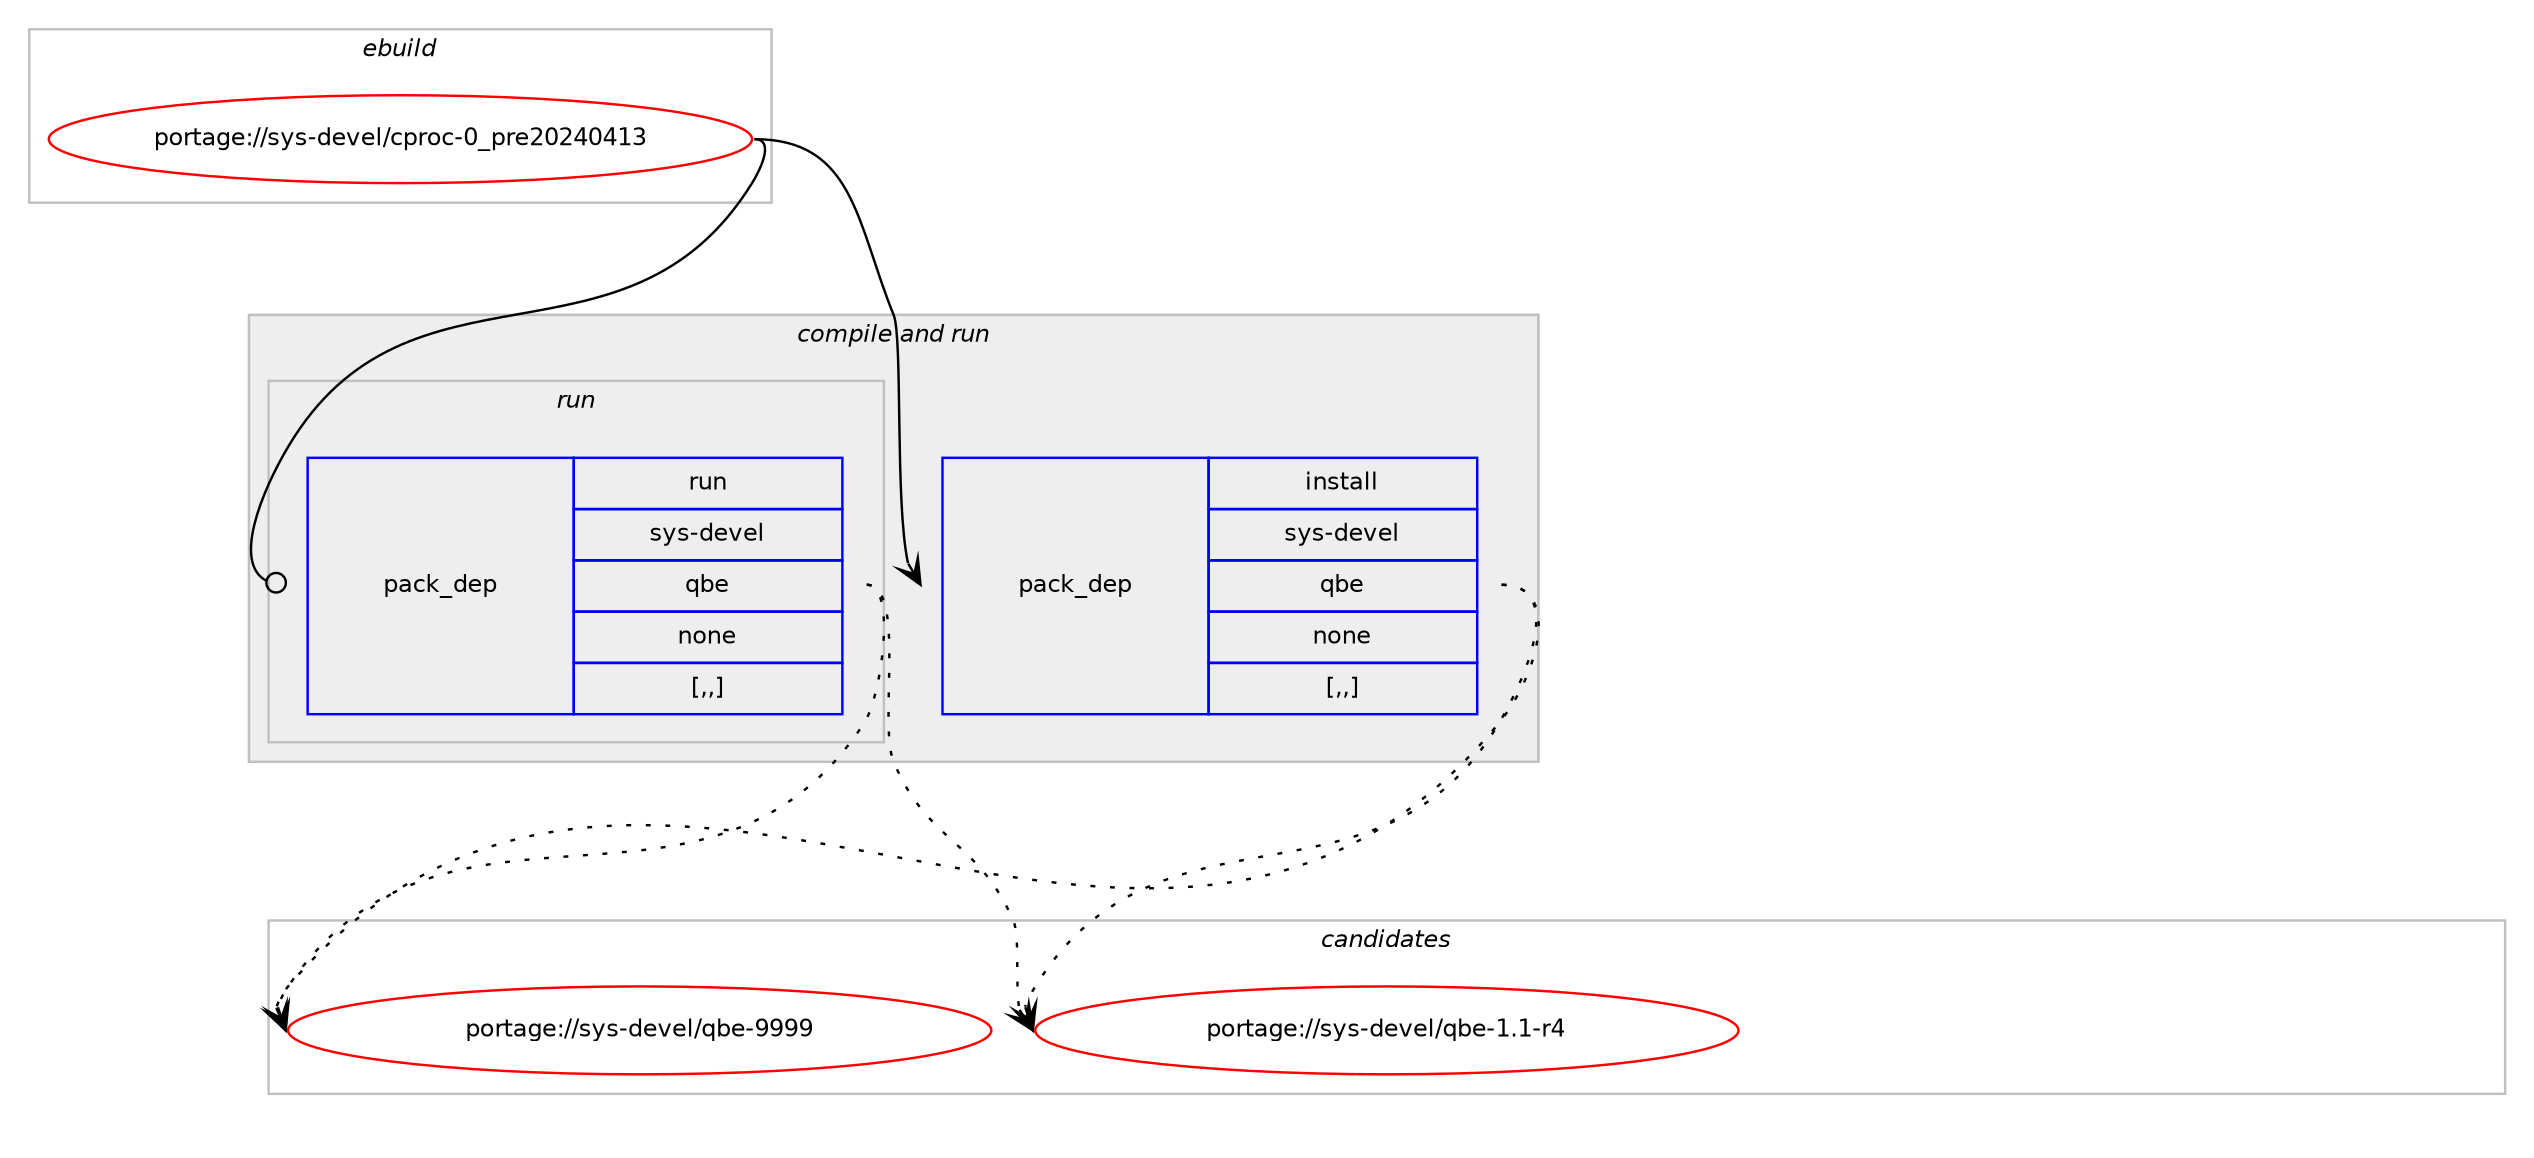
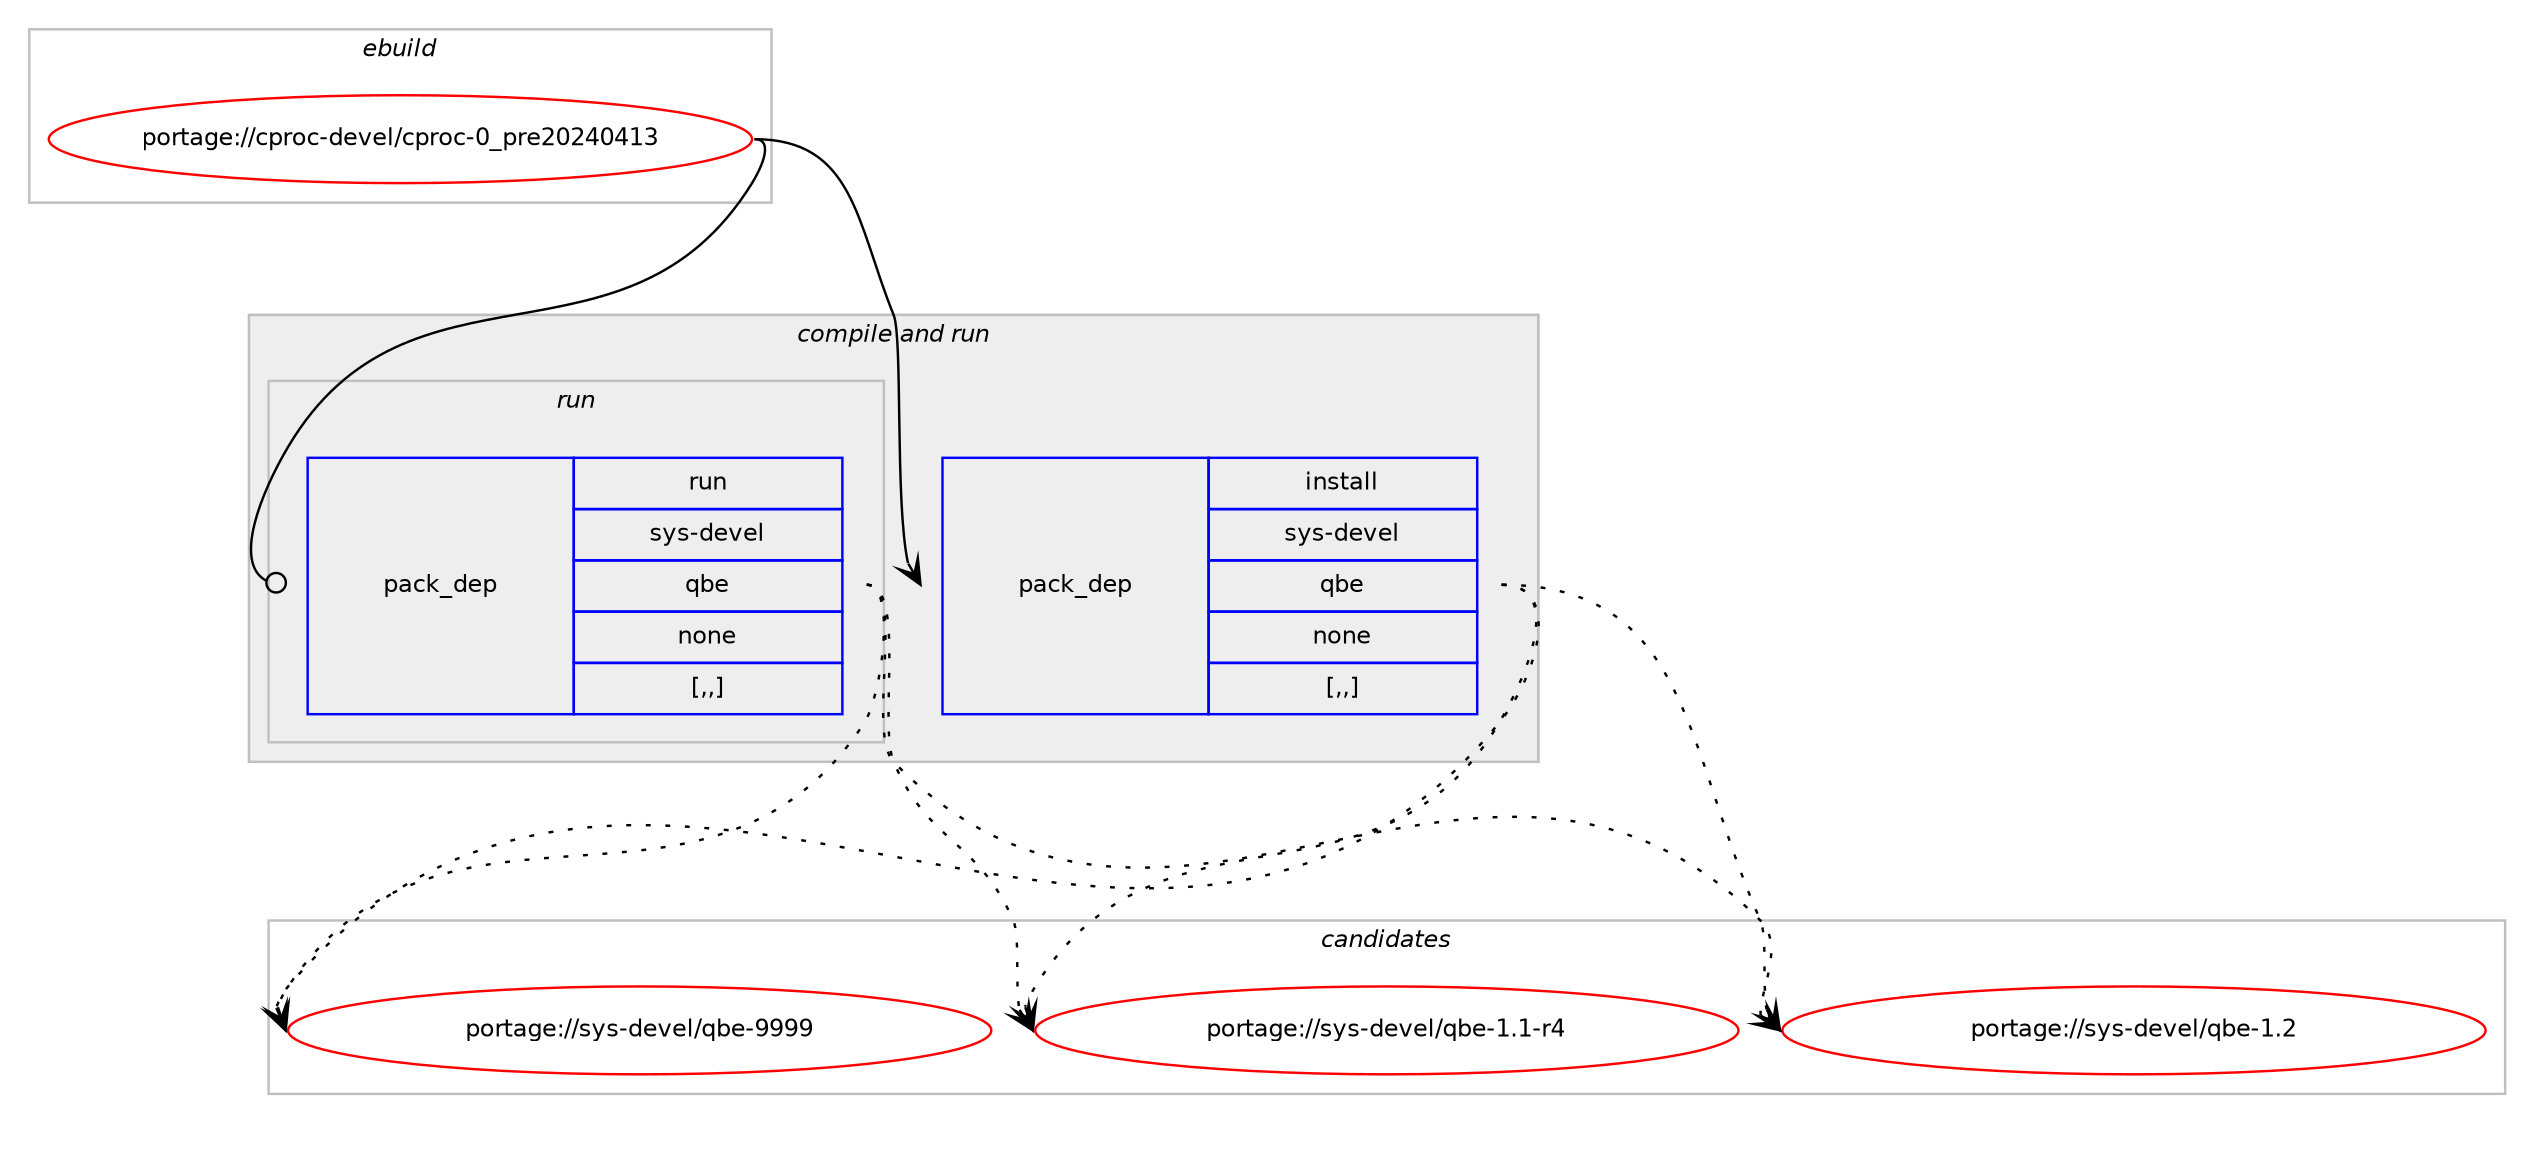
node "portage://sys-devel/cproc-0_pre20240413": label "portage://sys-devel/cproc-0_pre20240413" -> "portage://cproc-devel/cproc-0_pre20240413"
node "portage://sys-devel/qbe-1.2": added
